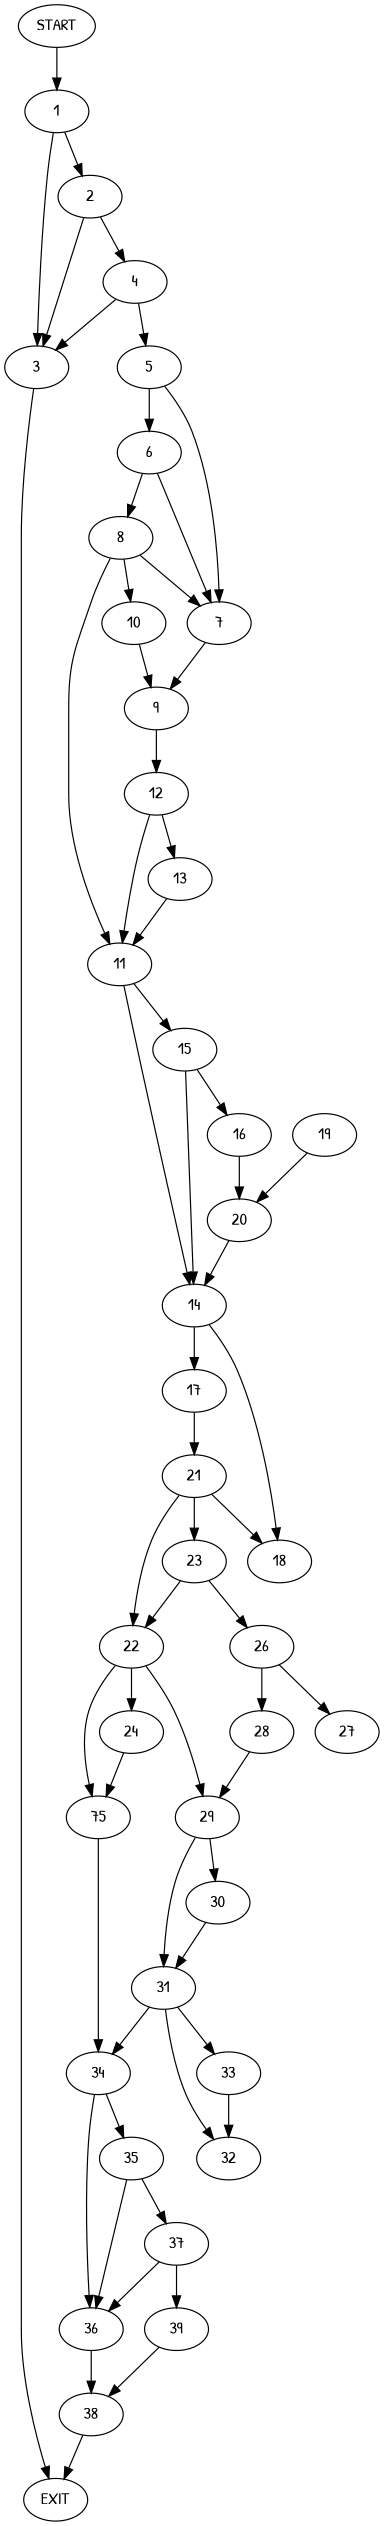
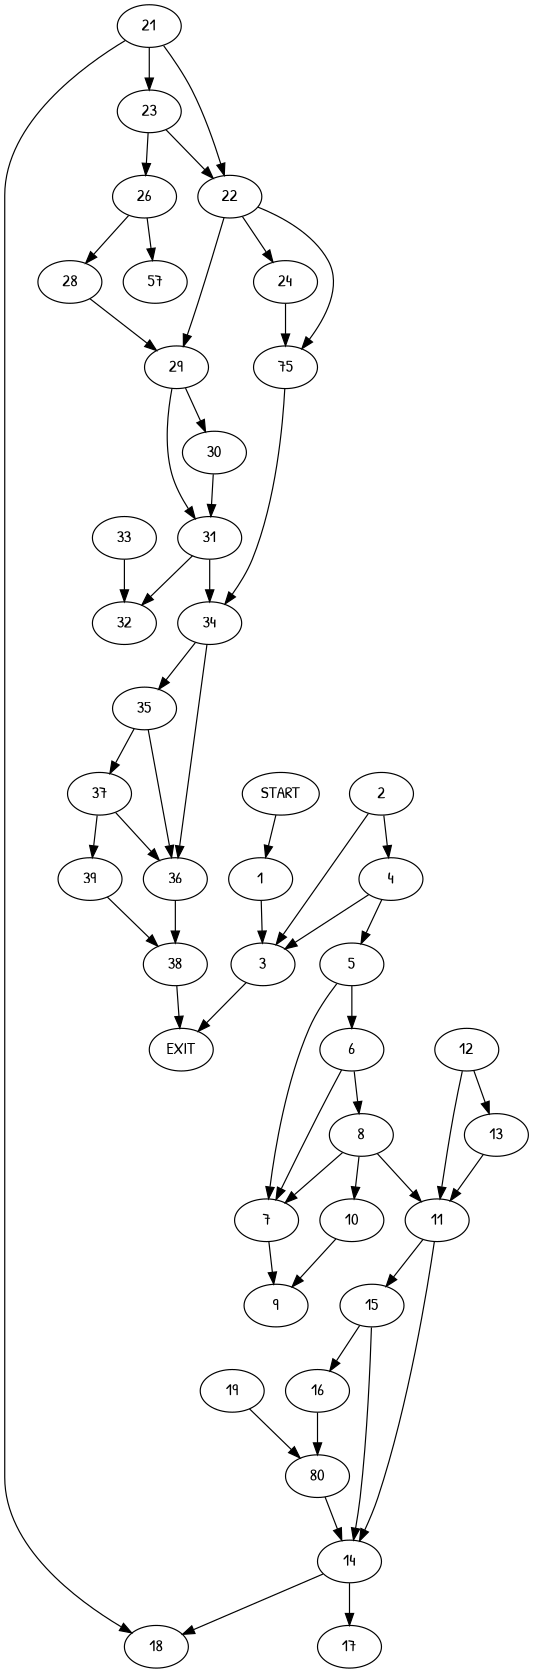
edge "1" -> "2": removed
edge "9" -> "12": removed
node "20": label "20" -> "80"
edge "17" -> "21": removed
node "27": label "27" -> "57"
edge "31" -> "33": removed
